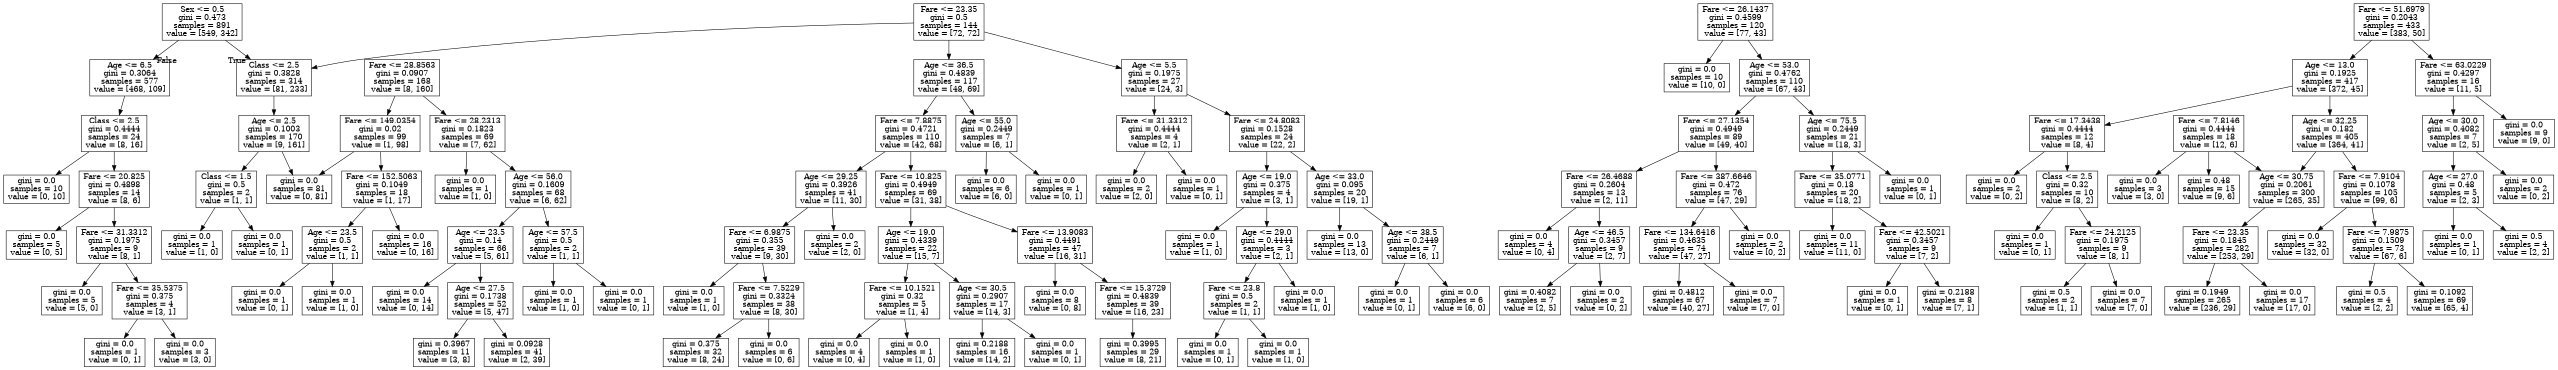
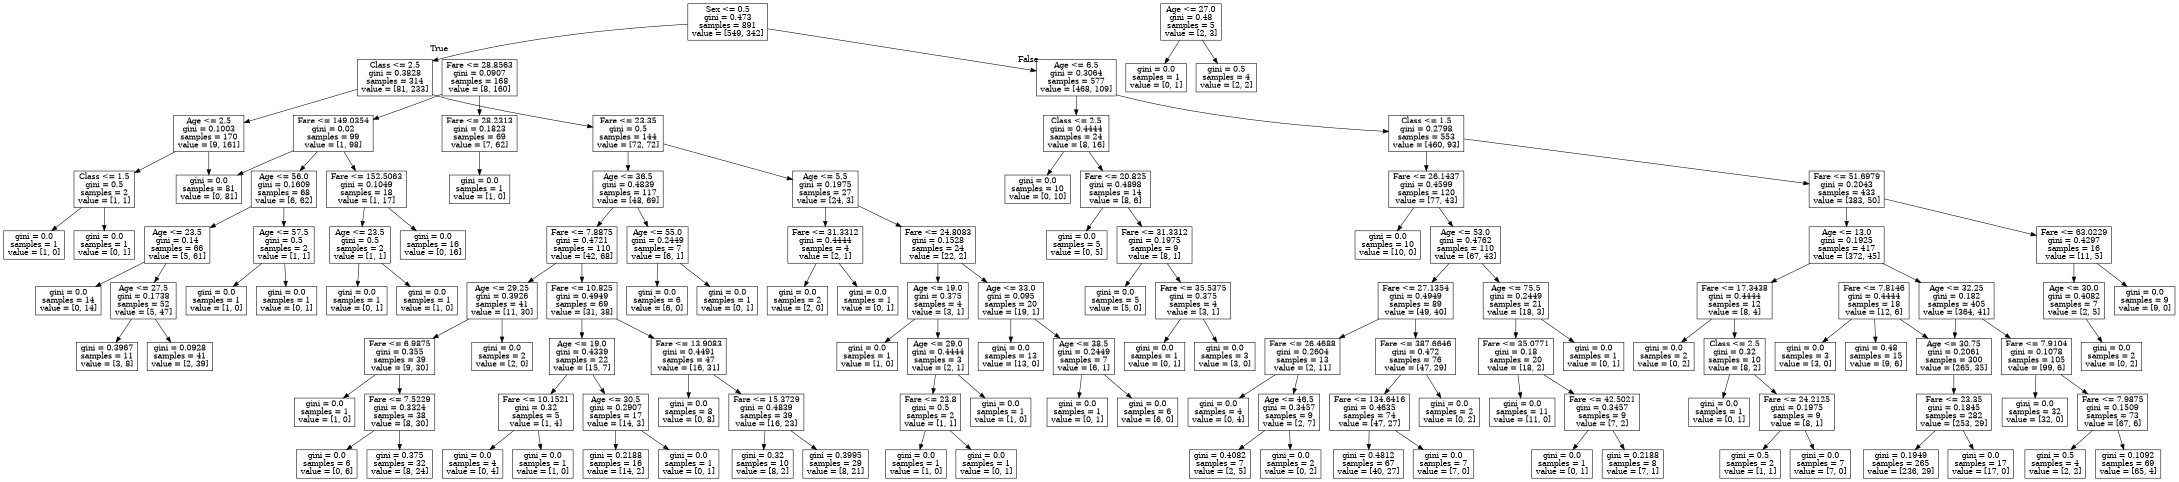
edge "Fare <= 23.35 gini = 0.5 samples = 144 value = [72, 72]" -> "Class <= 2.5 gini = 0.3828 samples = 314 value = [81, 233]": reversed
node "Class <= 1.5 gini = 0.2798 samples = 553 value = [460, 93]": added
edge "Age <= 30.0 gini = 0.4082 samples = 7 value = [2, 5]" -> "Age <= 27.0 gini = 0.48 samples = 5 value = [2, 3]": removed
edge "Fare <= 28.2313 gini = 0.1823 samples = 69 value = [7, 62]" -> "Age <= 56.0 gini = 0.1609 samples = 68 value = [6, 62]": now "Fare <= 149.0354 gini = 0.02 samples = 99 value = [1, 98]" -> "Age <= 56.0 gini = 0.1609 samples = 68 value = [6, 62]"
node "gini = 0.32 samples = 10 value = [8, 2]": added
